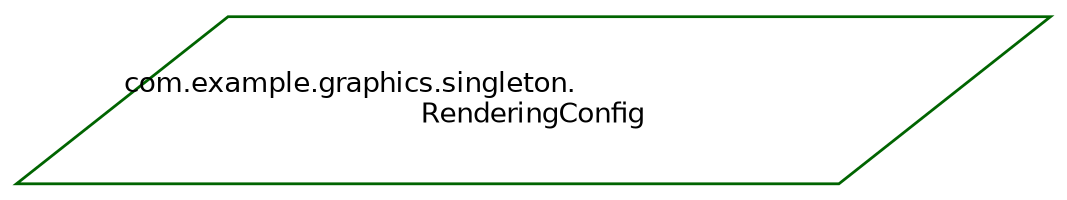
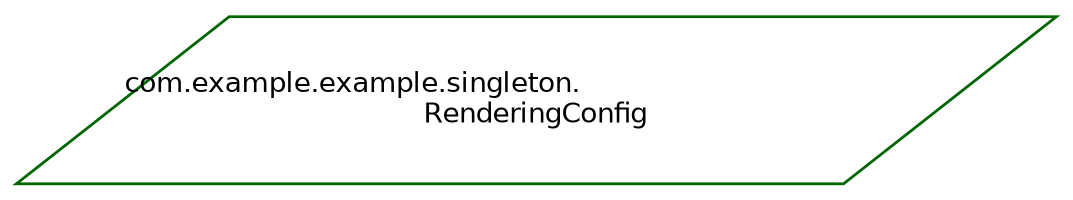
node "com.example.graphics.singleton. RenderingConfig": label "com.example.graphics.singleton. RenderingConfig" -> "com.example.example.singleton. RenderingConfig"
